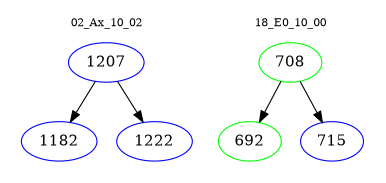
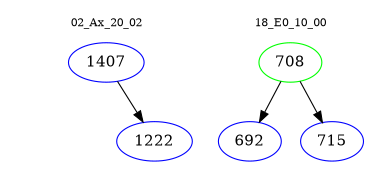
cluster "02_Ax_10_02": label "02_Ax_10_02" -> "02_Ax_20_02"
node "1207": label "1207" -> "1407"
node "1182": removed
node "692": color green -> blue
